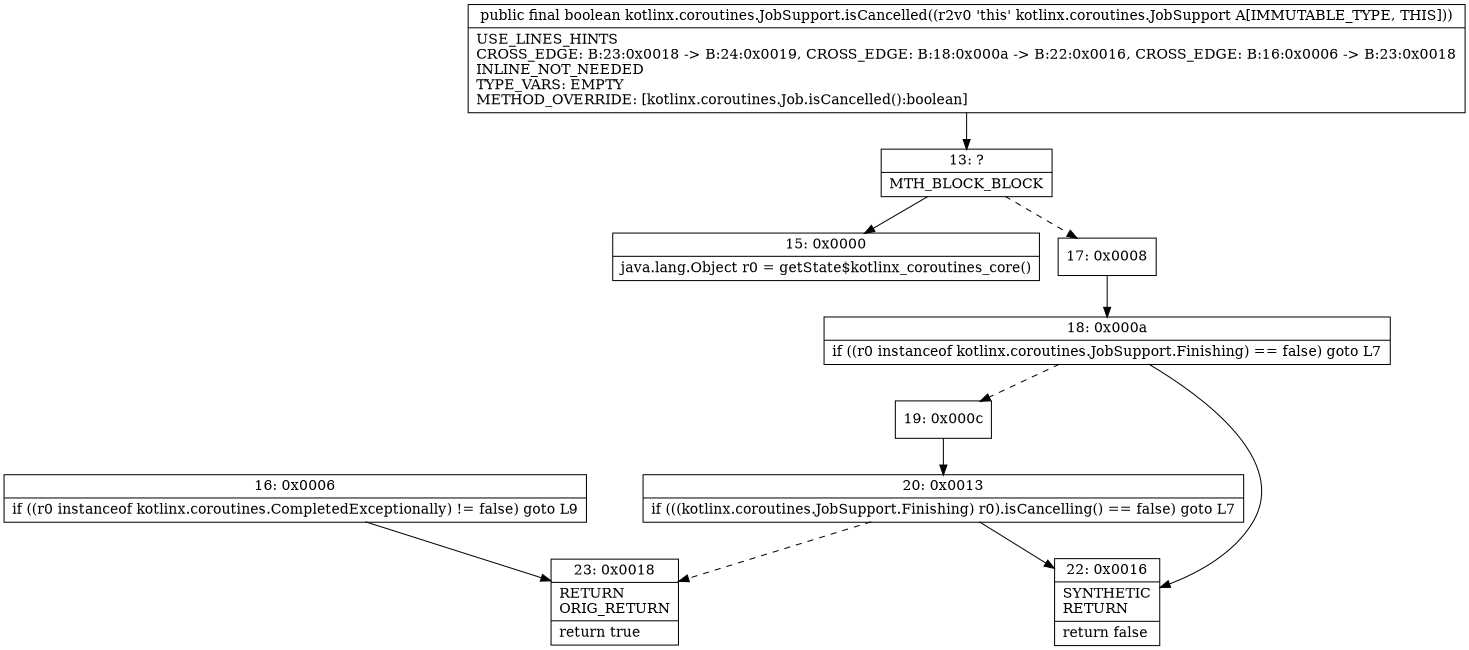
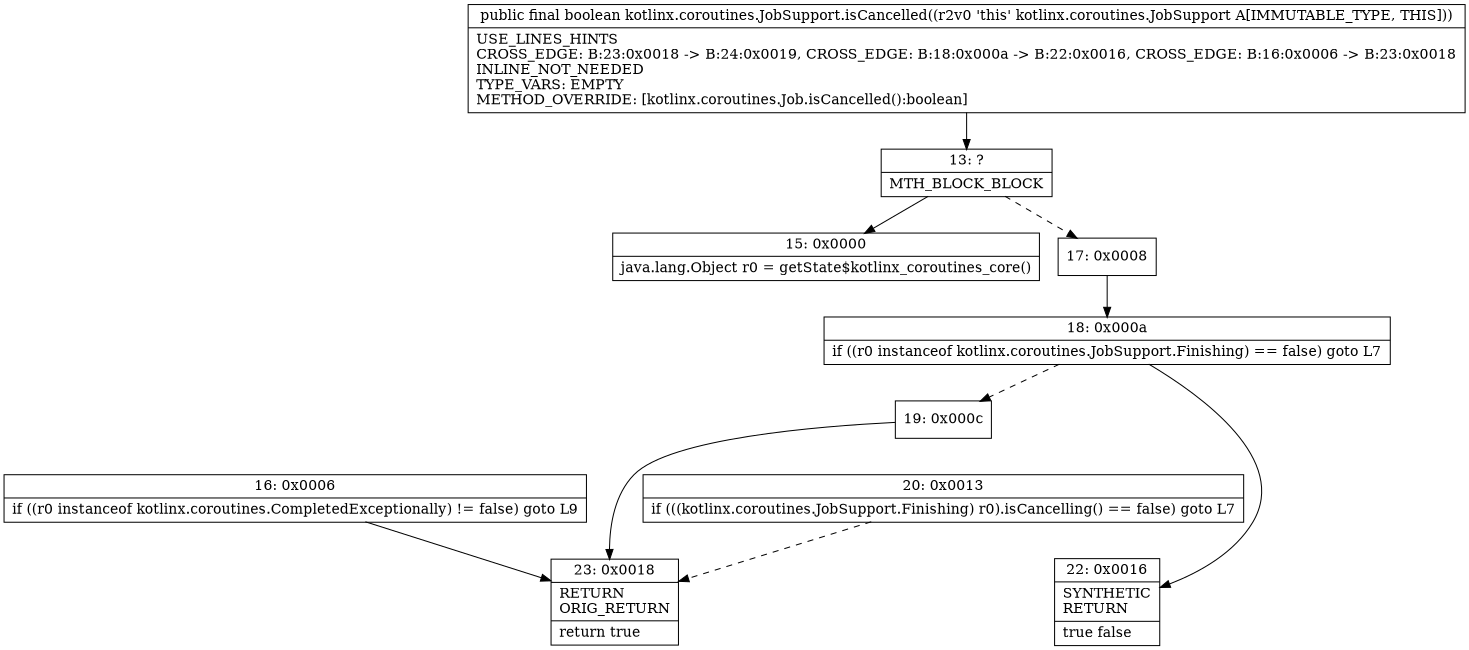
edge "19: 0x000c" -> "20: 0x0013": now "19: 0x000c" -> "23: 0x0018"
edge "20: 0x0013" -> "22: 0x0016": removed
node "22: 0x0016": text "return false" -> "true false"
